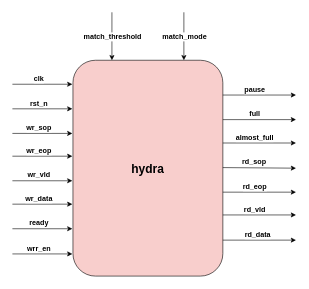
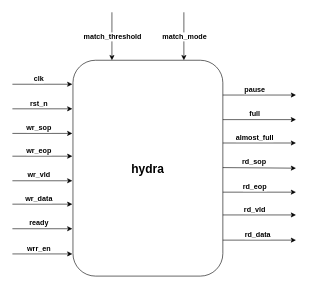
node "hydra": fillcolor #f8cecc -> #ffffff
